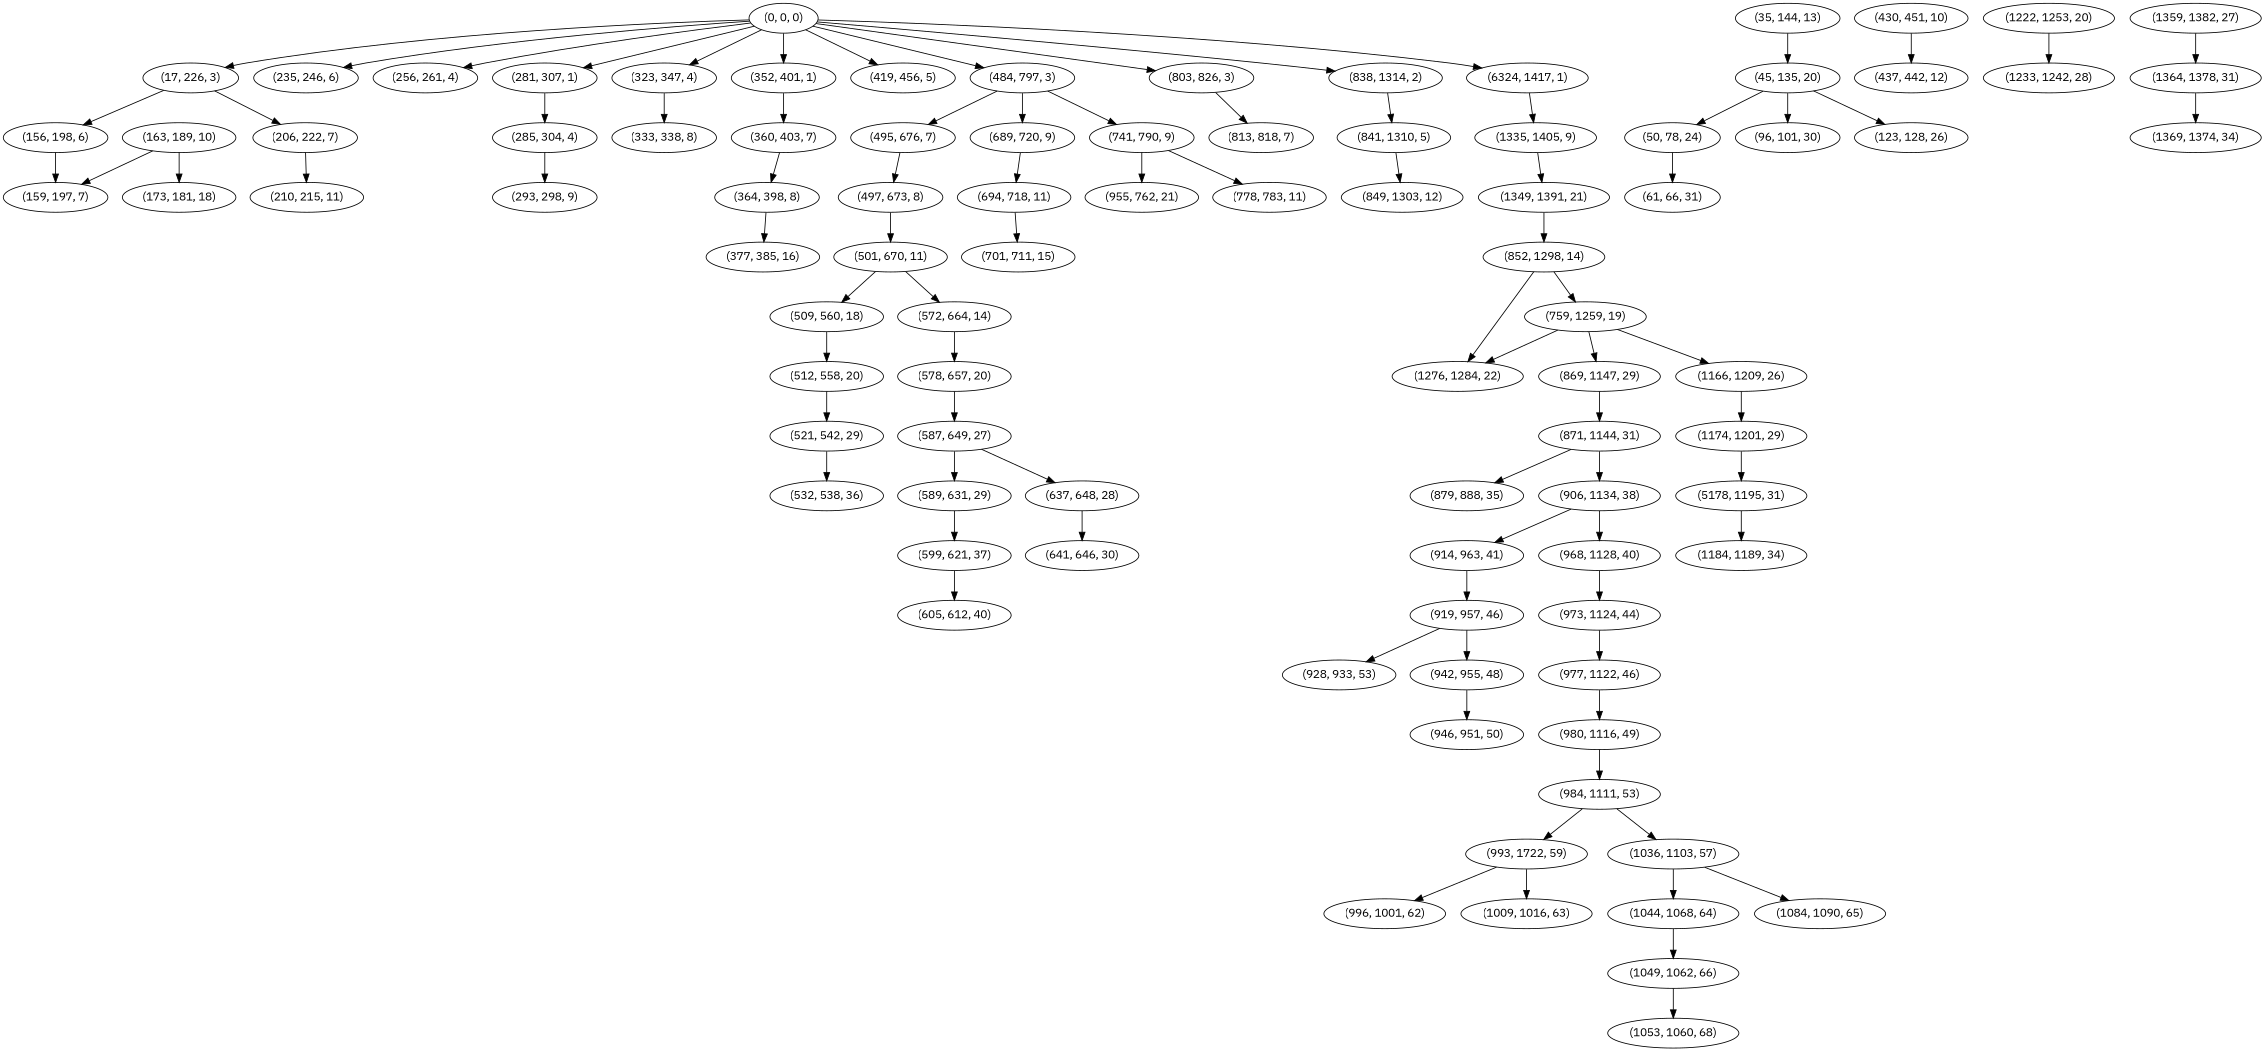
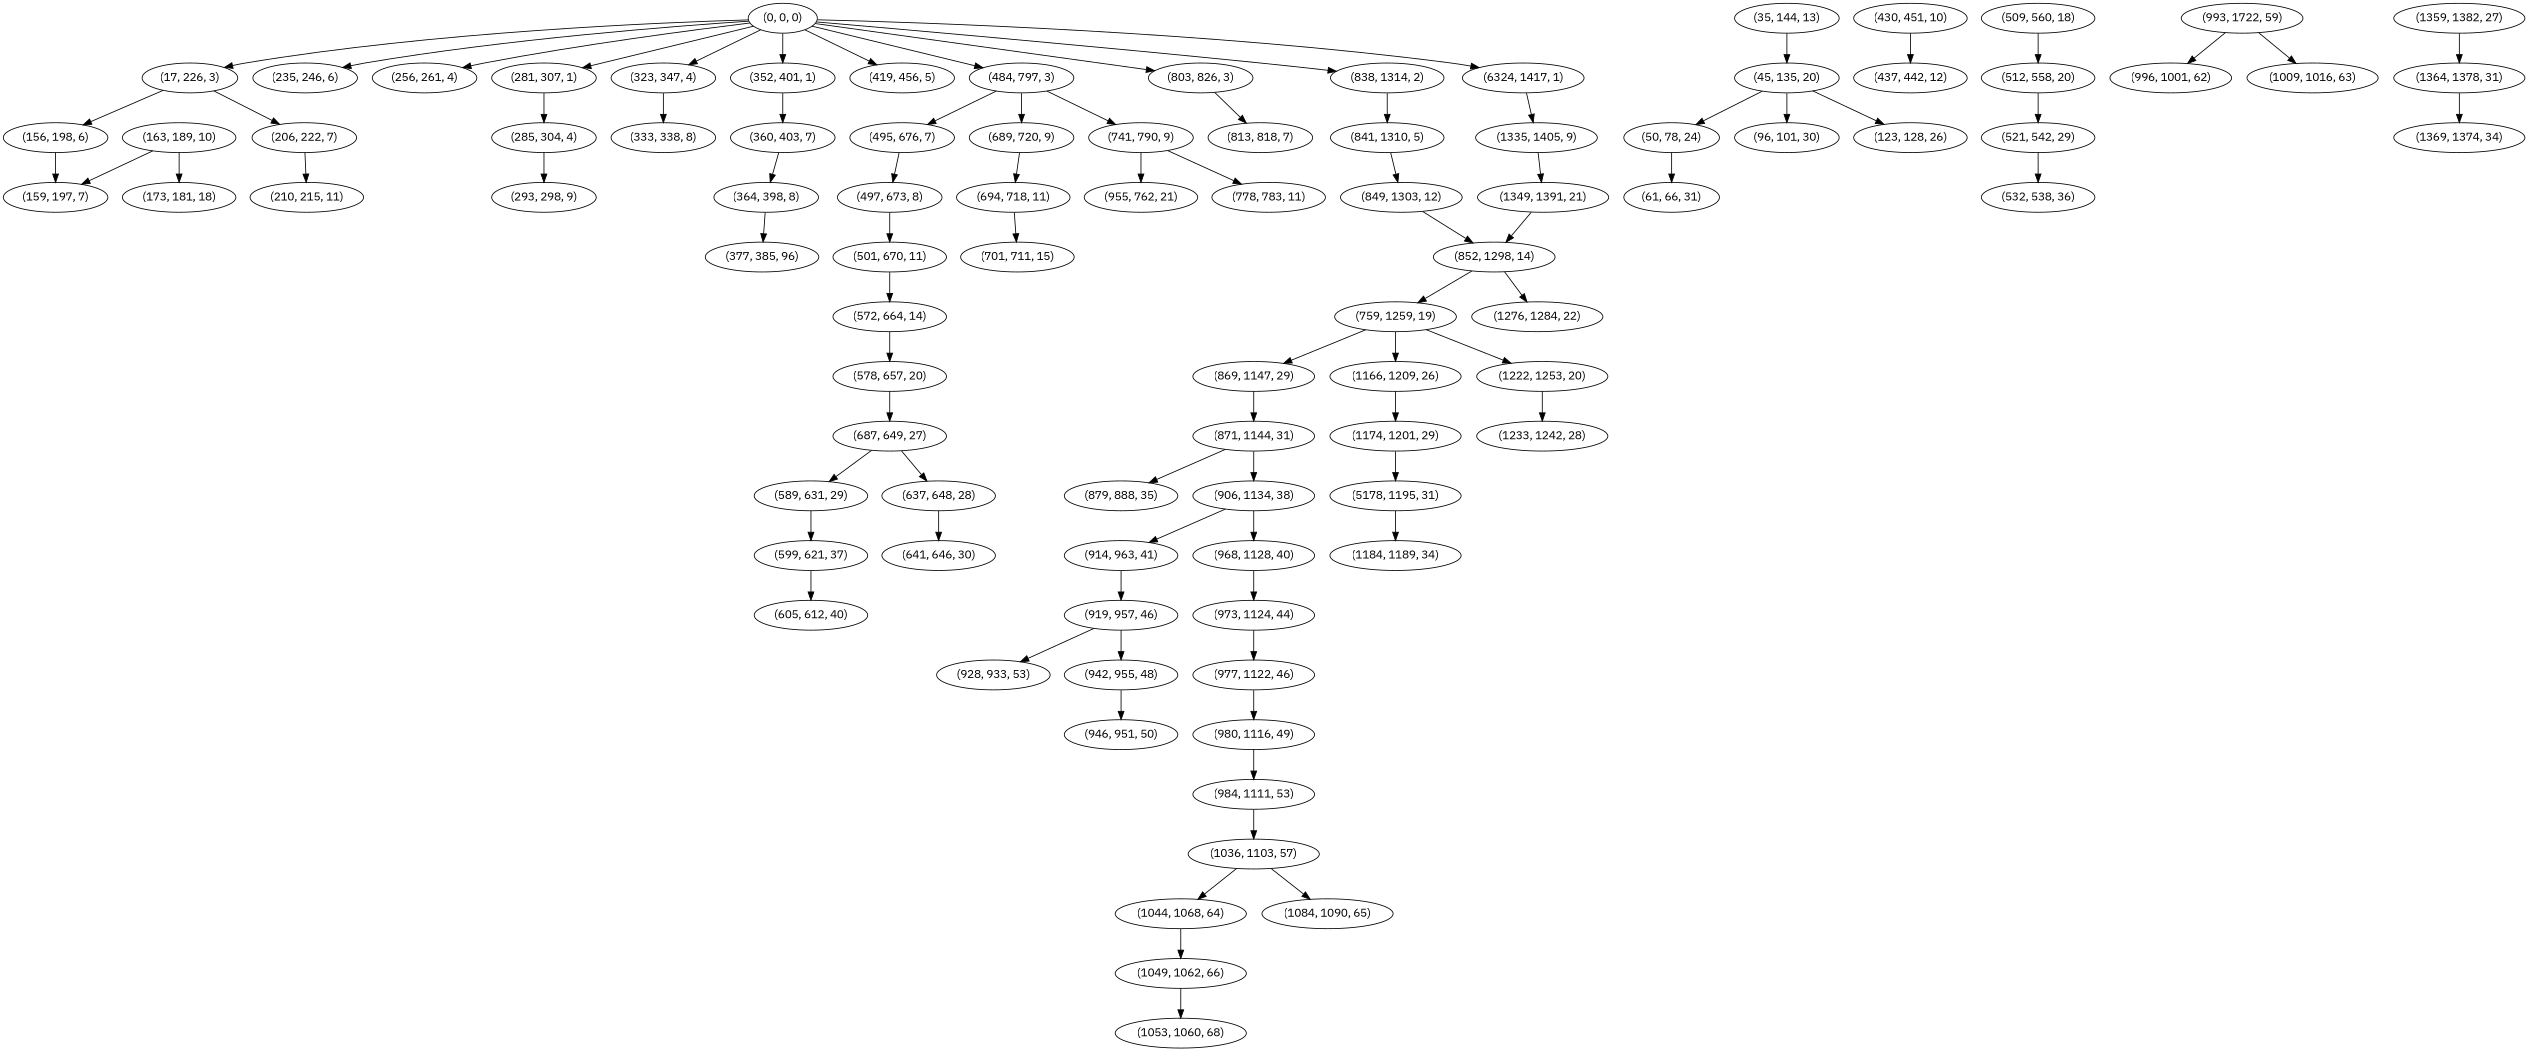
edge "(849, 1303, 12)" -> "(852, 1298, 14)": added
node "(377, 385, 16)": label "(377, 385, 16)" -> "(377, 385, 96)"
edge "(501, 670, 11)" -> "(509, 560, 18)": removed
edge "(759, 1259, 19)" -> "(1276, 1284, 22)": now "(759, 1259, 19)" -> "(1222, 1253, 20)"
node "(587, 649, 27)": label "(587, 649, 27)" -> "(687, 649, 27)"
edge "(984, 1111, 53)" -> "(993, 1722, 59)": removed
